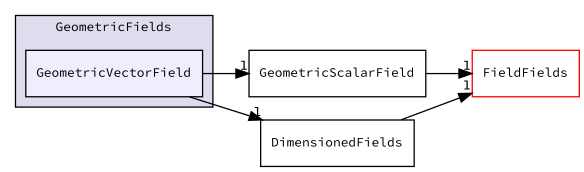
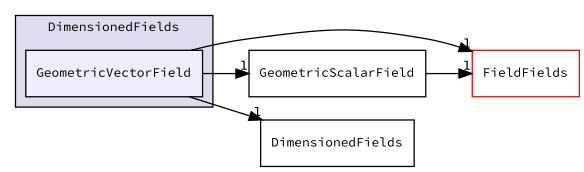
cluster "GeometricFields": label "GeometricFields" -> "DimensionedFields"
edge "DimensionedFields" -> "FieldFields": now "GeometricVectorField" -> "FieldFields"
